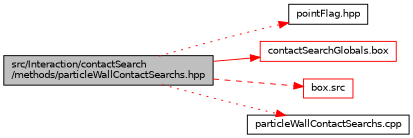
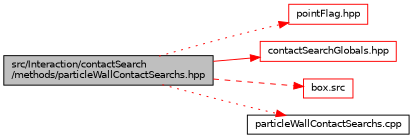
node "pointFlag.hpp": color black -> red
node "contactSearchGlobals.box": label "contactSearchGlobals.box" -> "contactSearchGlobals.hpp"
